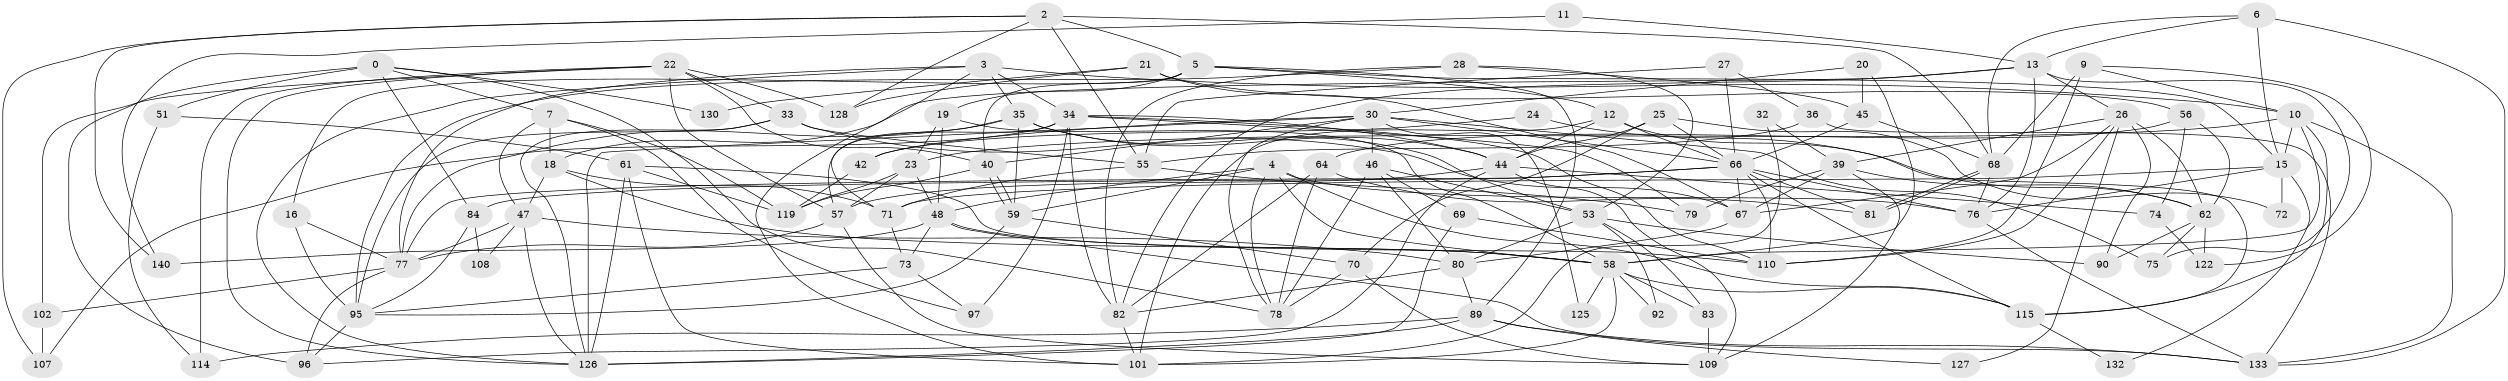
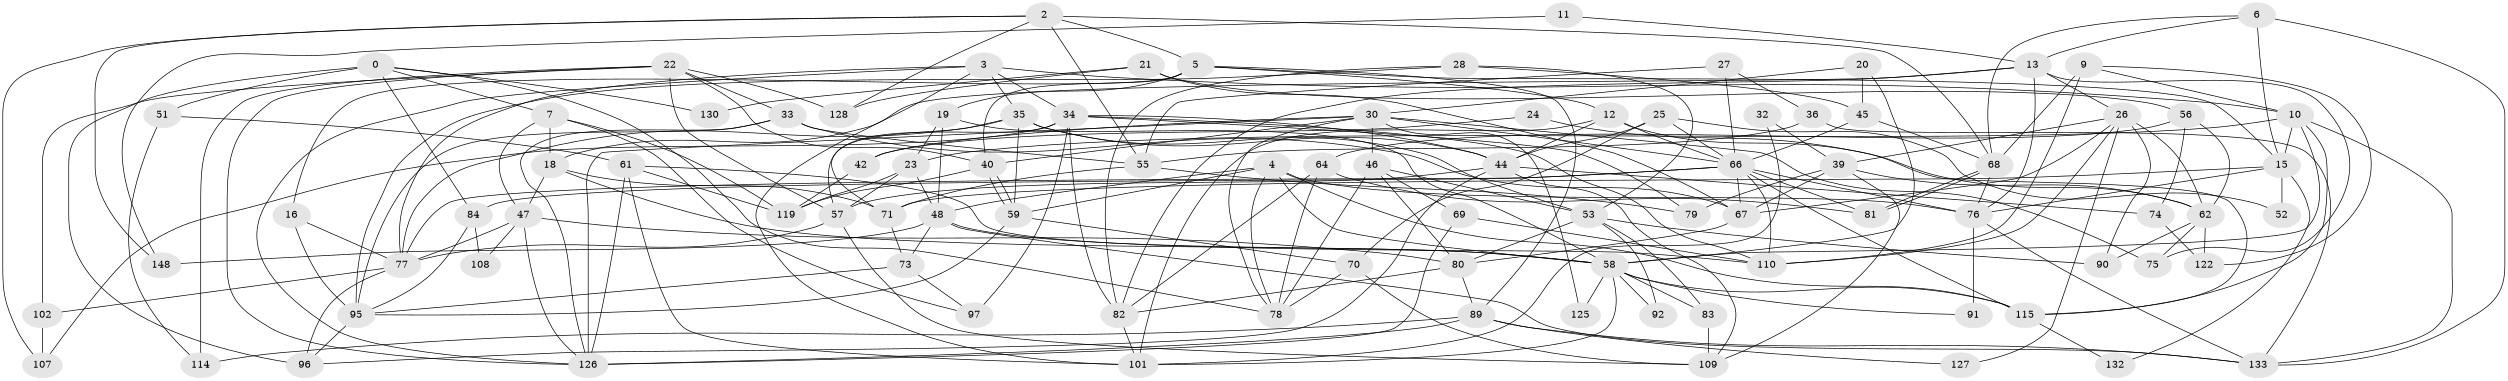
node "72": label "72" -> "52"
node "140": label "140" -> "148"
node "91": added
